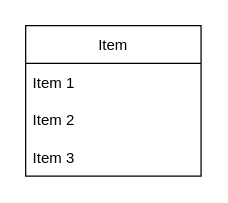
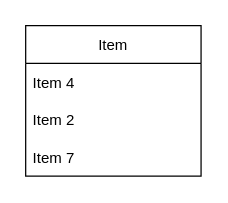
node "Item 1": label "Item 1" -> "Item 4"
node "Item 3": label "Item 3" -> "Item 7"
